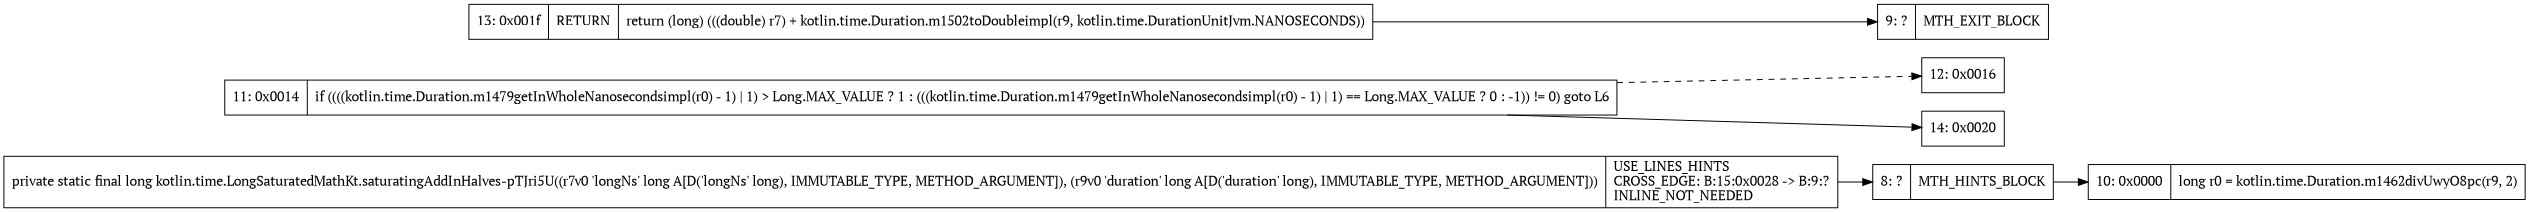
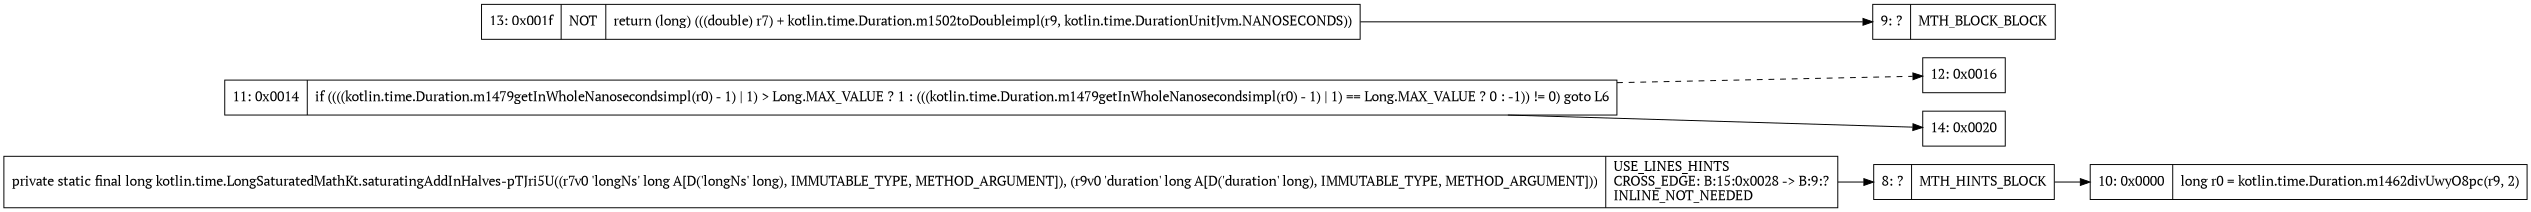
node "13: 0x001f": text "RETURN" -> "NOT"
node "9: ?": text "MTH_EXIT_BLOCK" -> "MTH_BLOCK_BLOCK"
